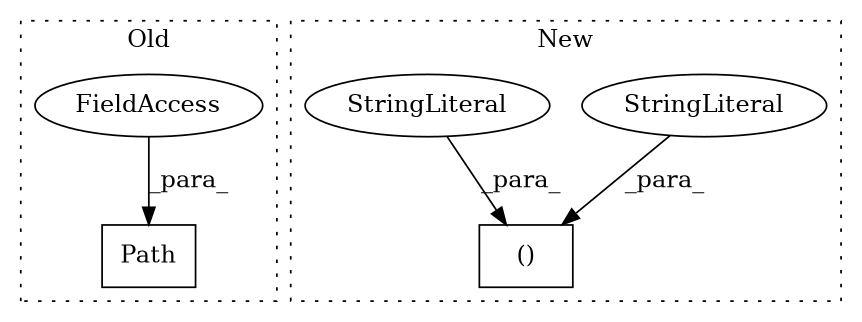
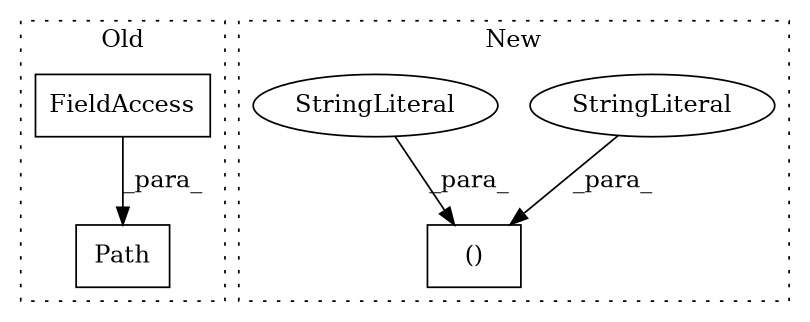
node "FieldAccess": shape ellipse -> box
